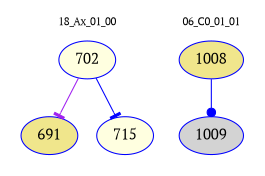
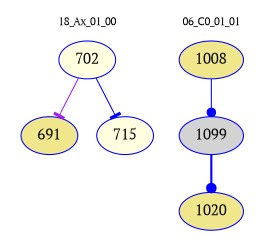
node "1009": label "1009" -> "1099"
node "1020": added
